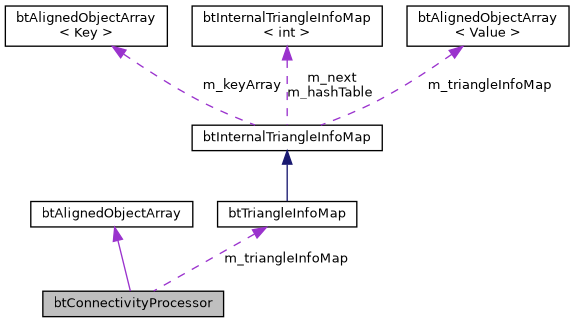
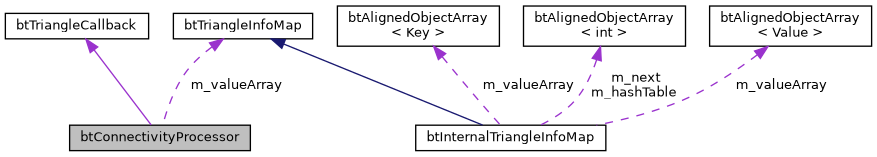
node "btInternalTriangleInfoMap < int >": label "btInternalTriangleInfoMap < int >" -> "btAlignedObjectArray < int >"
edge "btInternalTriangleInfoMap" -> "btAlignedObjectArray < Key >": label " m_keyArray" -> " m_valueArray"
edge "btInternalTriangleInfoMap" -> "btAlignedObjectArray < Value >": label " m_triangleInfoMap" -> " m_valueArray"
edge "btTriangleInfoMap" -> "btInternalTriangleInfoMap": reversed
node "btAlignedObjectArray": label "btAlignedObjectArray" -> "btTriangleCallback"
edge "btConnectivityProcessor" -> "btTriangleInfoMap": label " m_triangleInfoMap" -> " m_valueArray"
